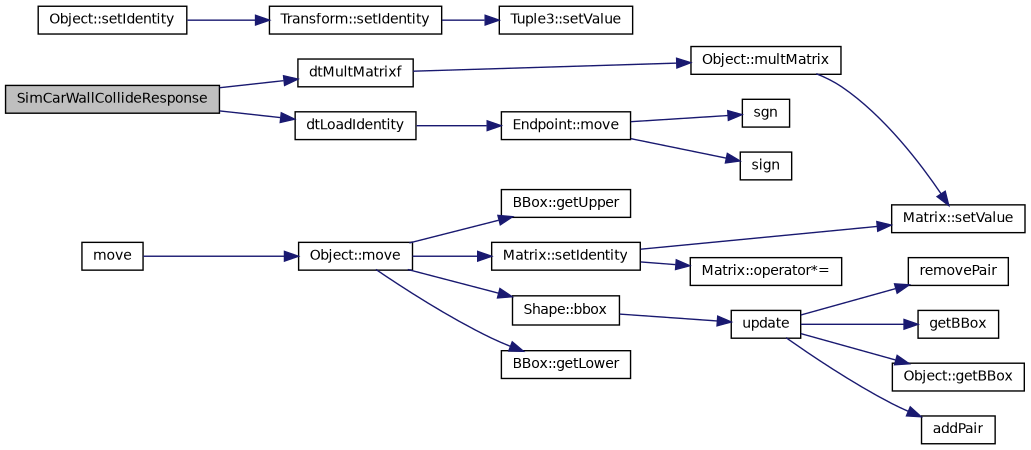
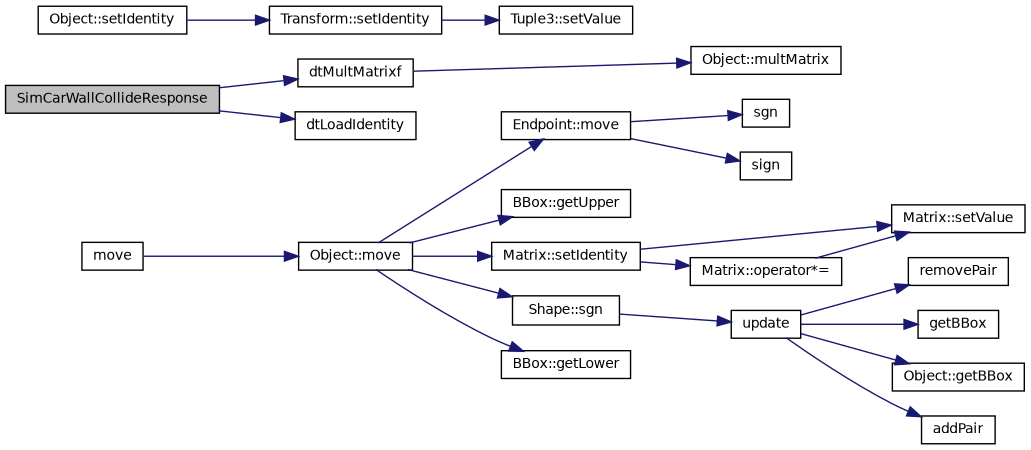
edge "Object::multMatrix" -> "Matrix::setValue": now "Matrix::operator*=" -> "Matrix::setValue"
edge "dtLoadIdentity" -> "Endpoint::move": now "Object::move" -> "Endpoint::move"
node "Shape::bbox": label "Shape::bbox" -> "Shape::sgn"
